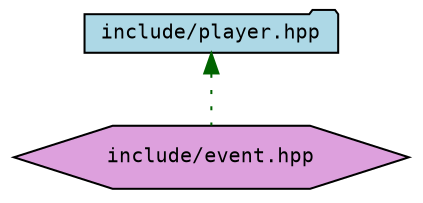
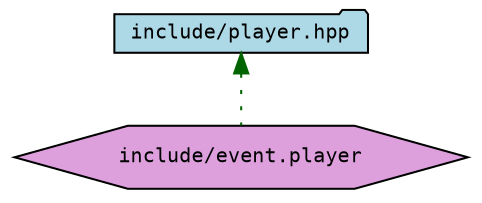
node "include/event.hpp": label "include/event.hpp" -> "include/event.player"
